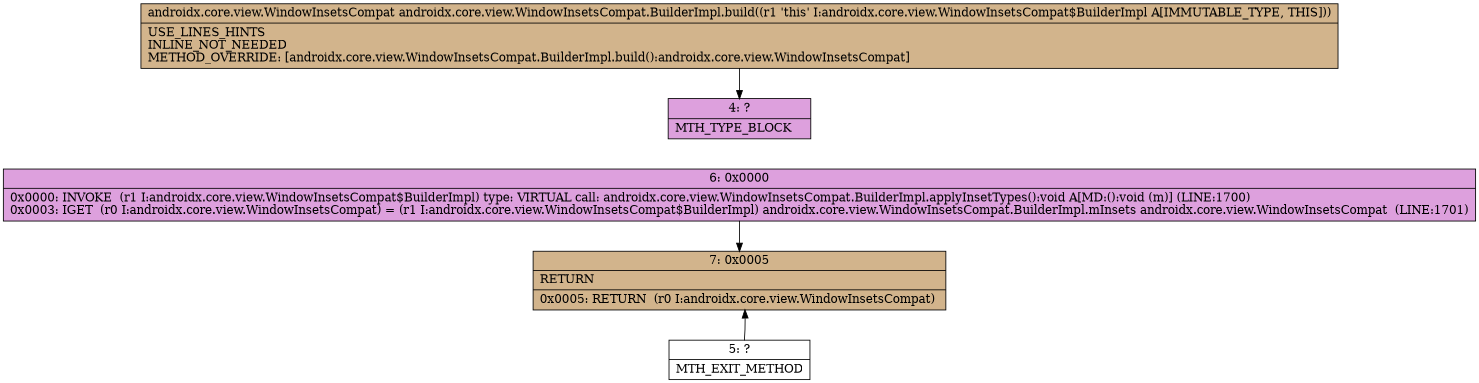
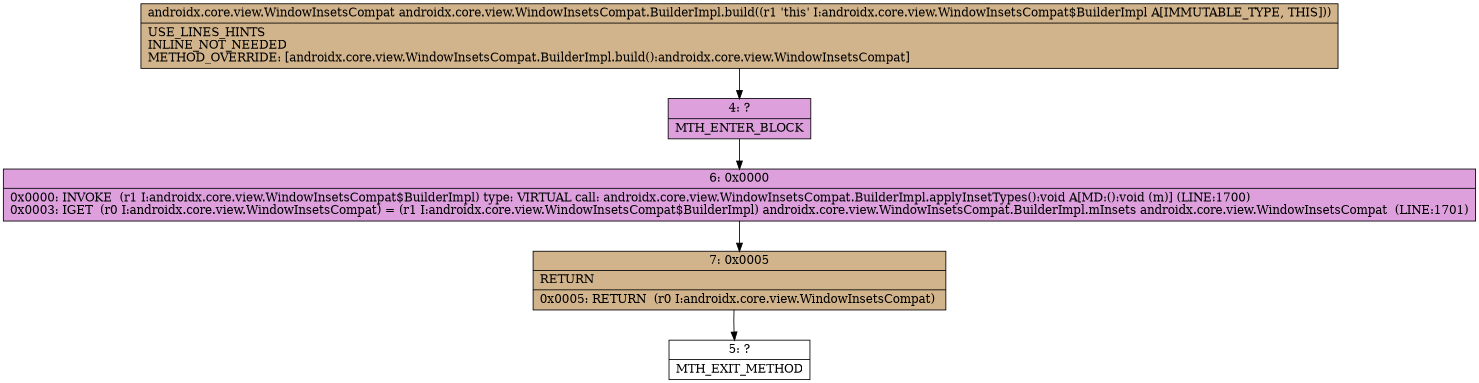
node "4: ?": text "MTH_TYPE_BLOCK" -> "MTH_ENTER_BLOCK"
edge "4: ?" -> "6: 0x0000": added
edge "5: ?" -> "7: 0x0005": reversed
